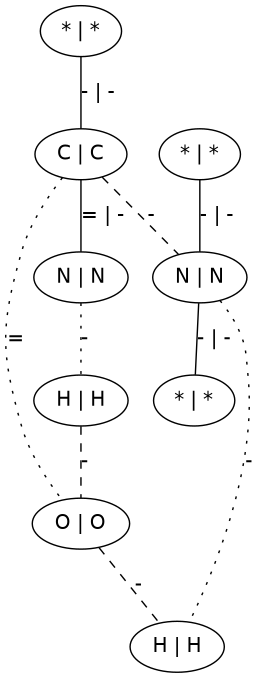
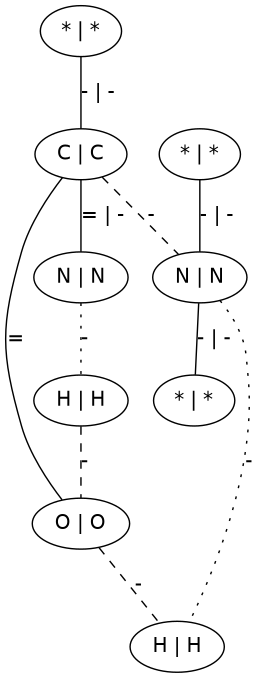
edge "C | C" -- "O | O": style dotted -> solid
